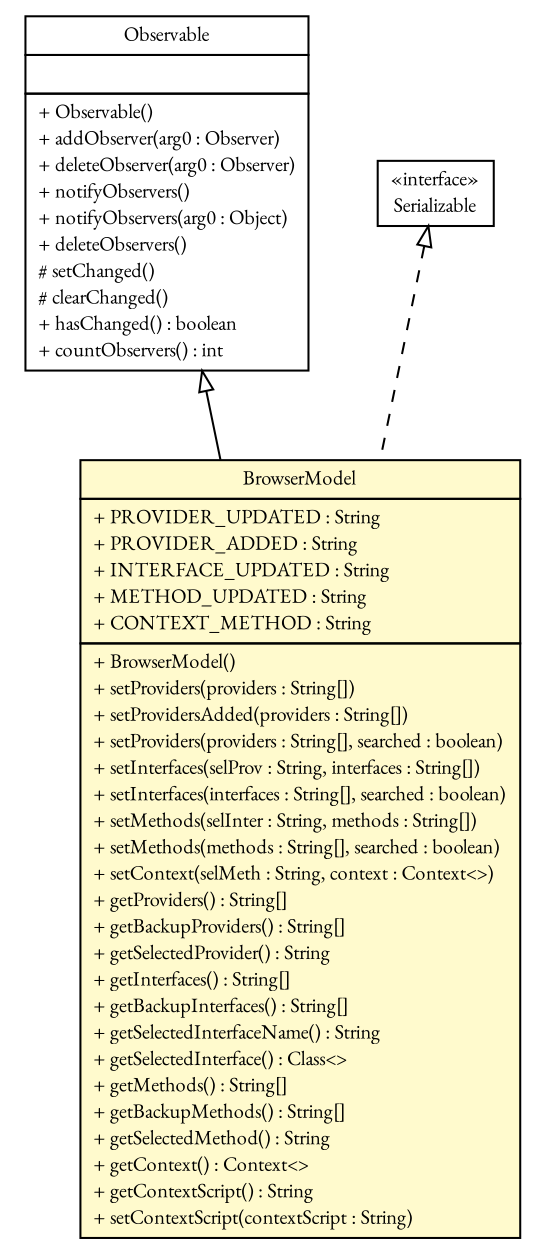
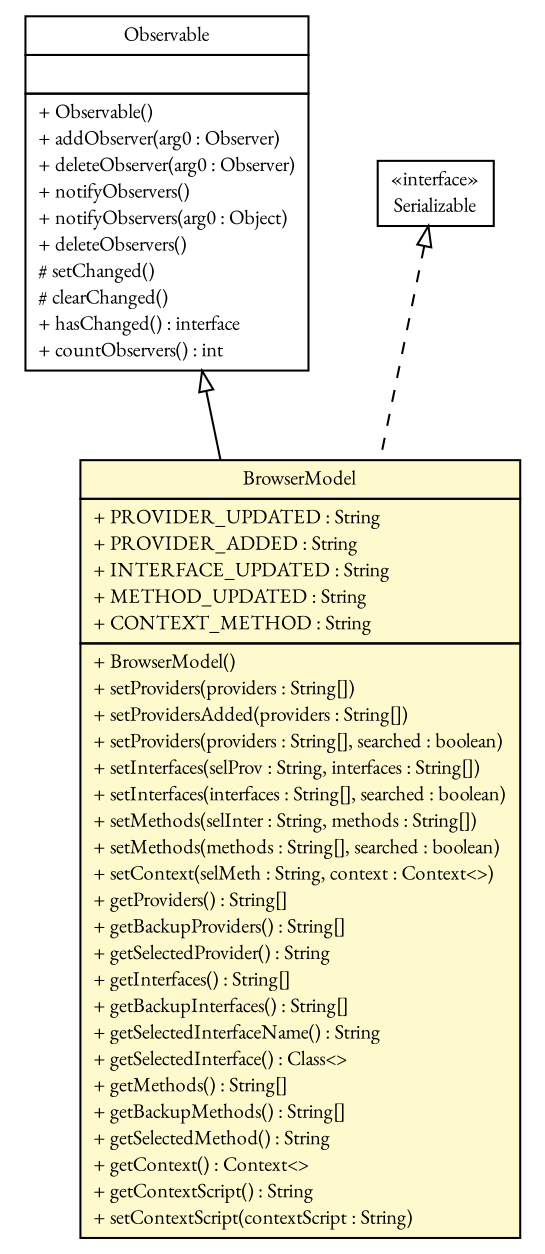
node "Observable": text "+ hasChanged() : boolean" -> "+ hasChanged() : interface"
